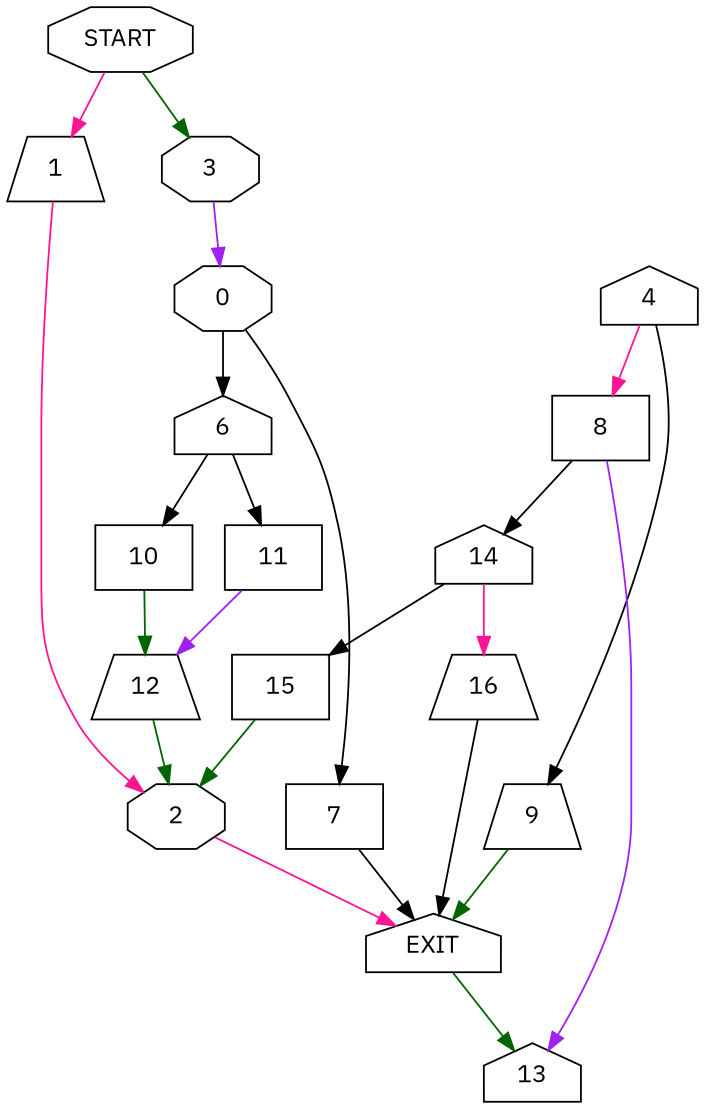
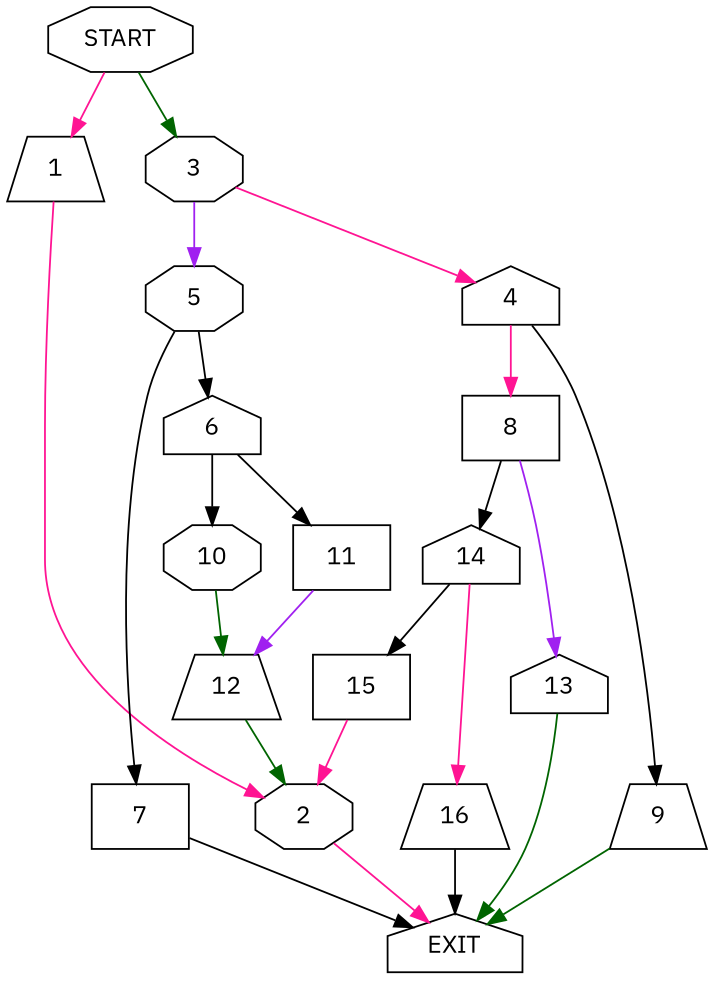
edge "3" -> "4": added
node "0": label "0" -> "5"
node "10": shape box -> octagon
edge "15" -> "2": color darkgreen -> deeppink
edge "EXIT" -> "13": reversed
